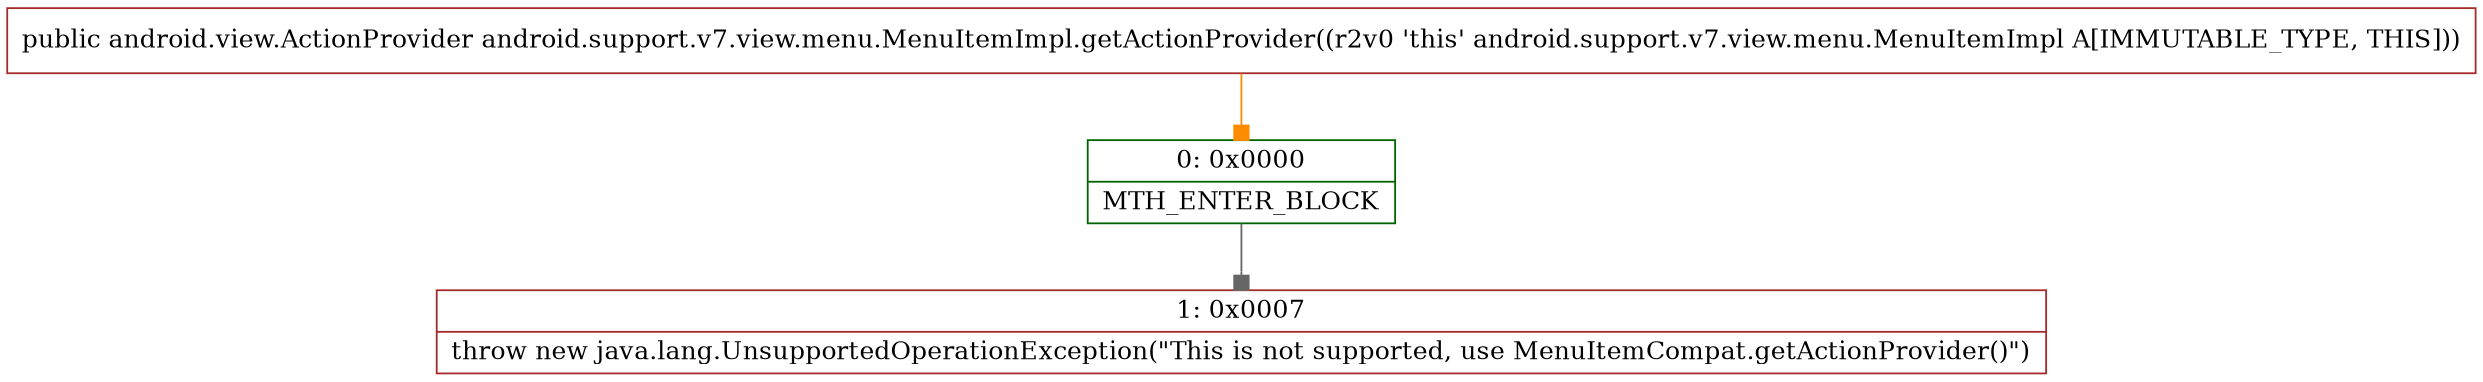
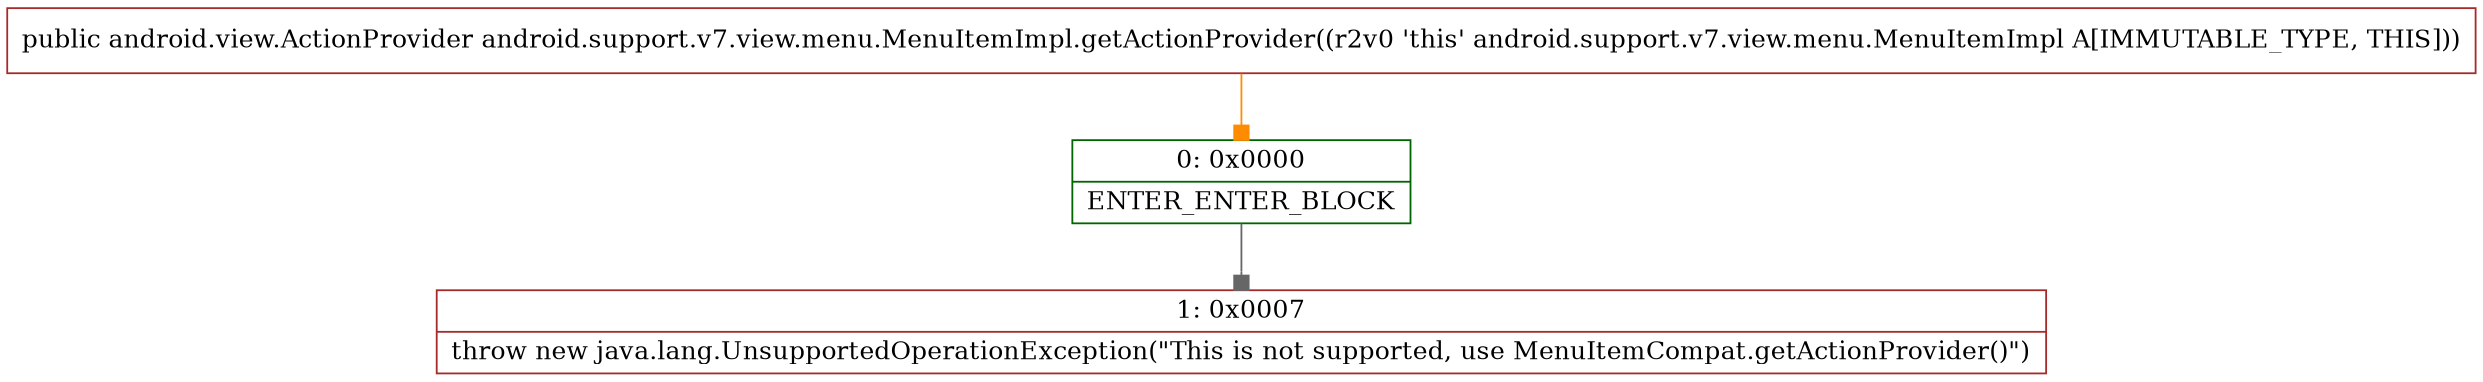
node "0: 0x0000": text "MTH_ENTER_BLOCK" -> "ENTER_ENTER_BLOCK"
